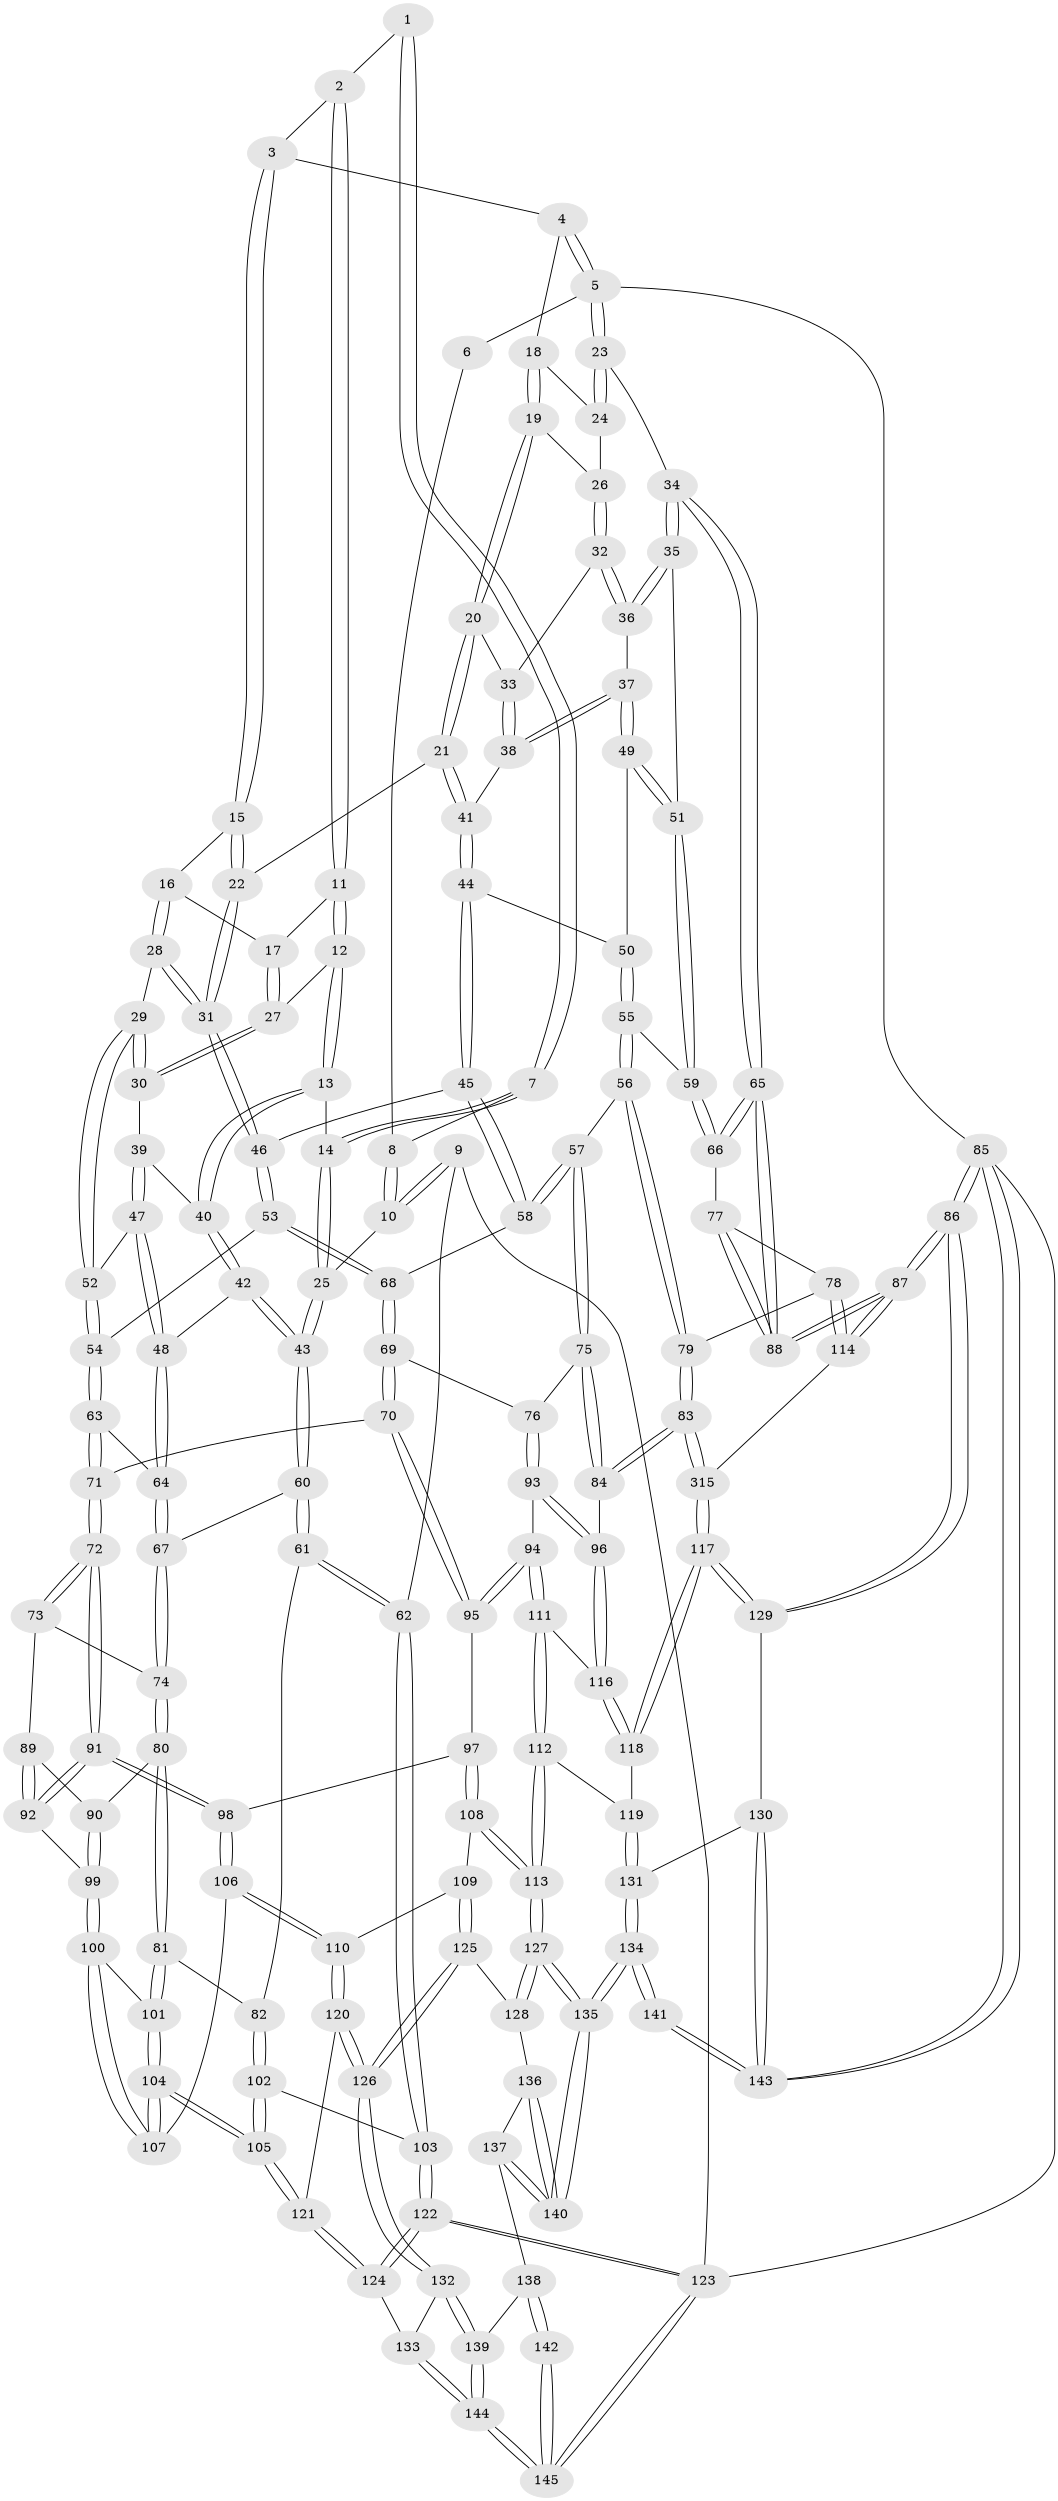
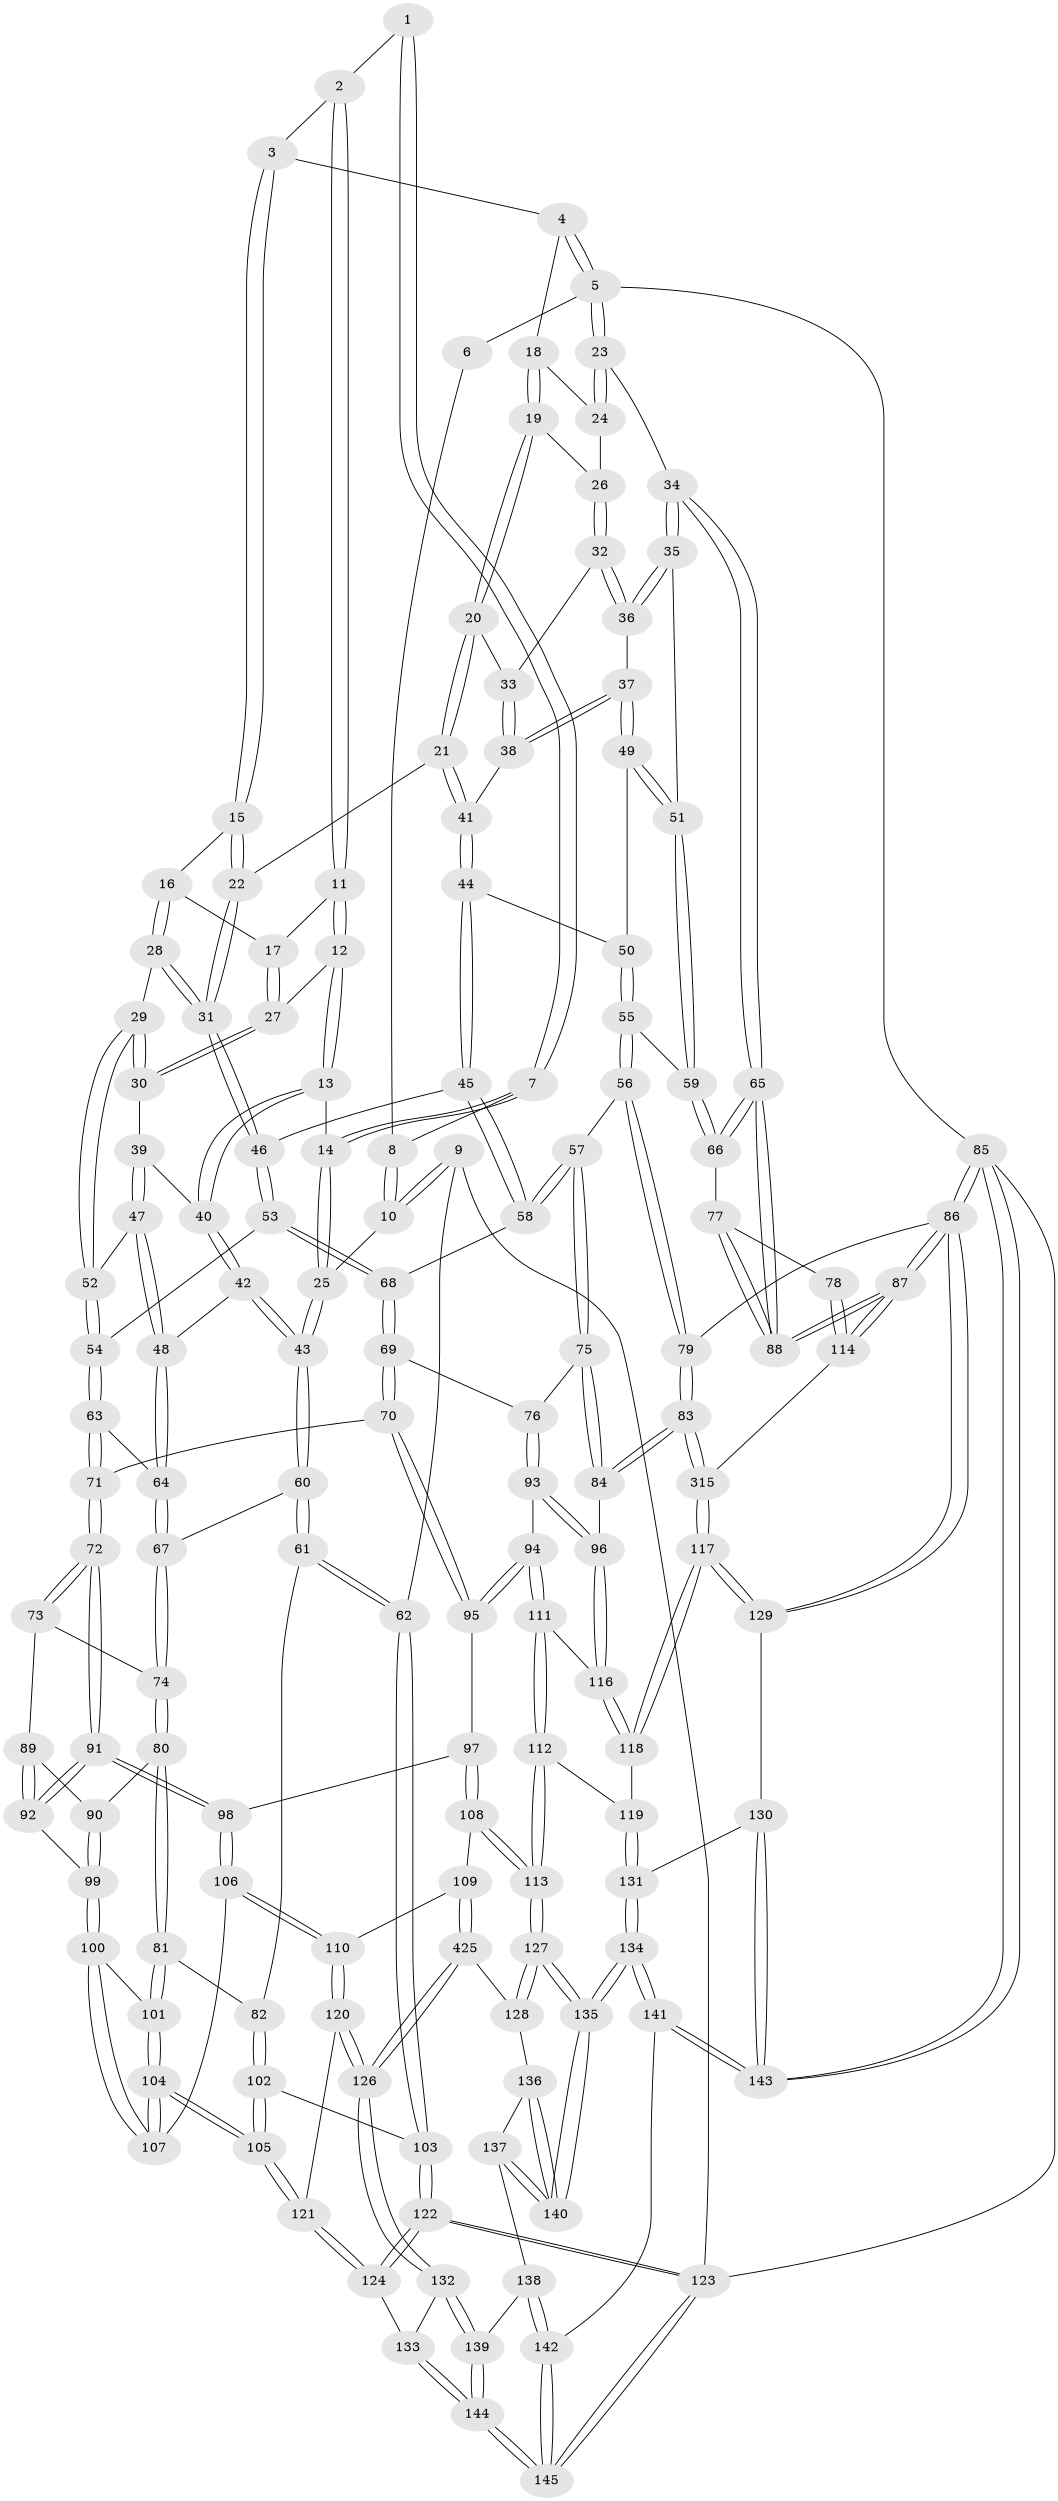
edge "78" -- "79": now "86" -- "79"
node "125": label "125" -> "425"
edge "141" -- "142": added
